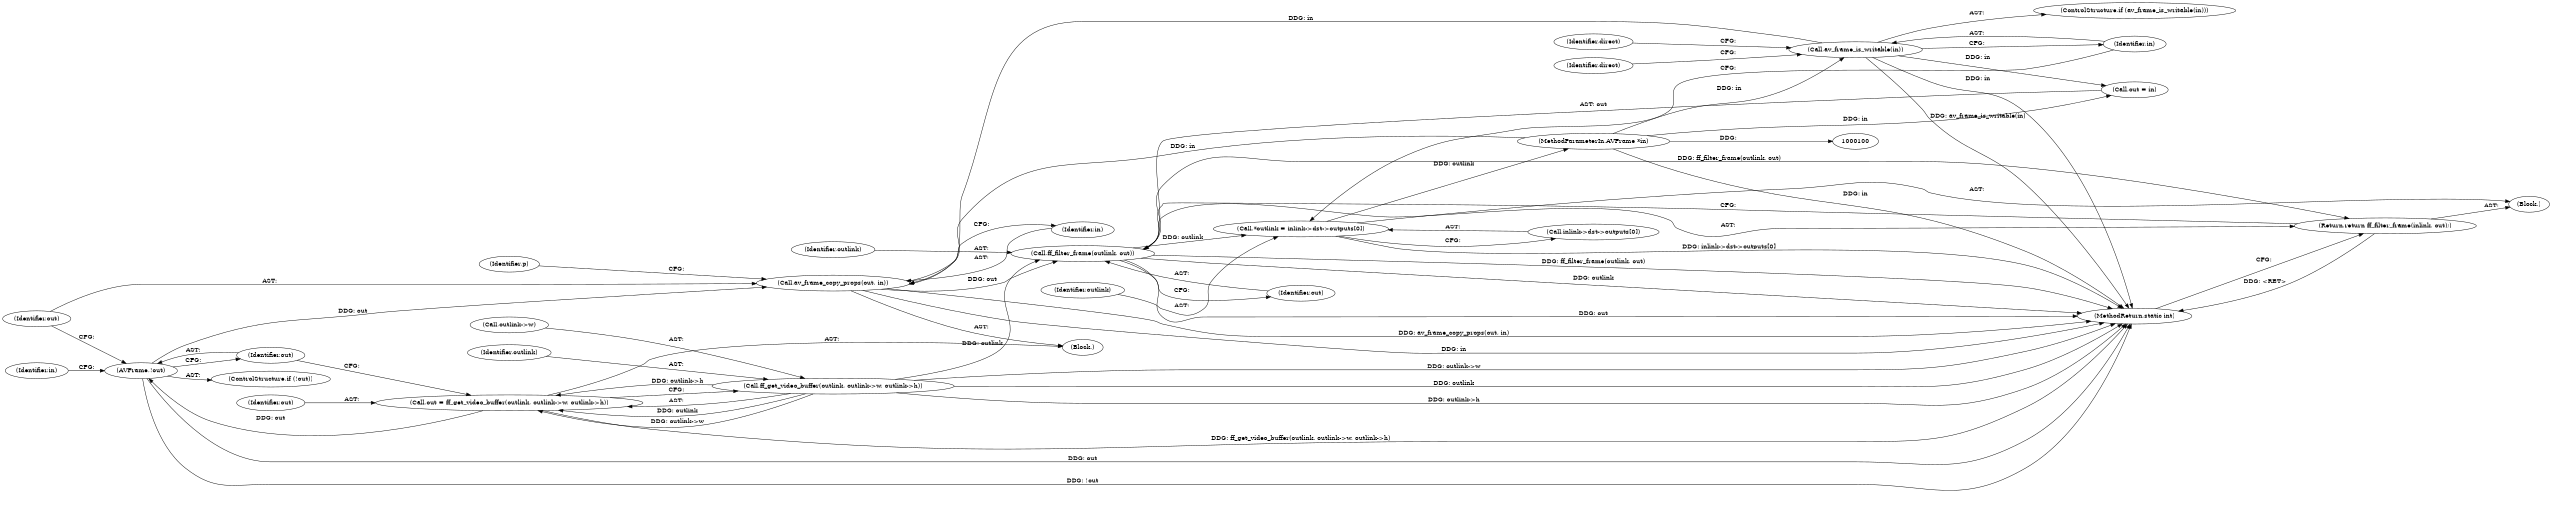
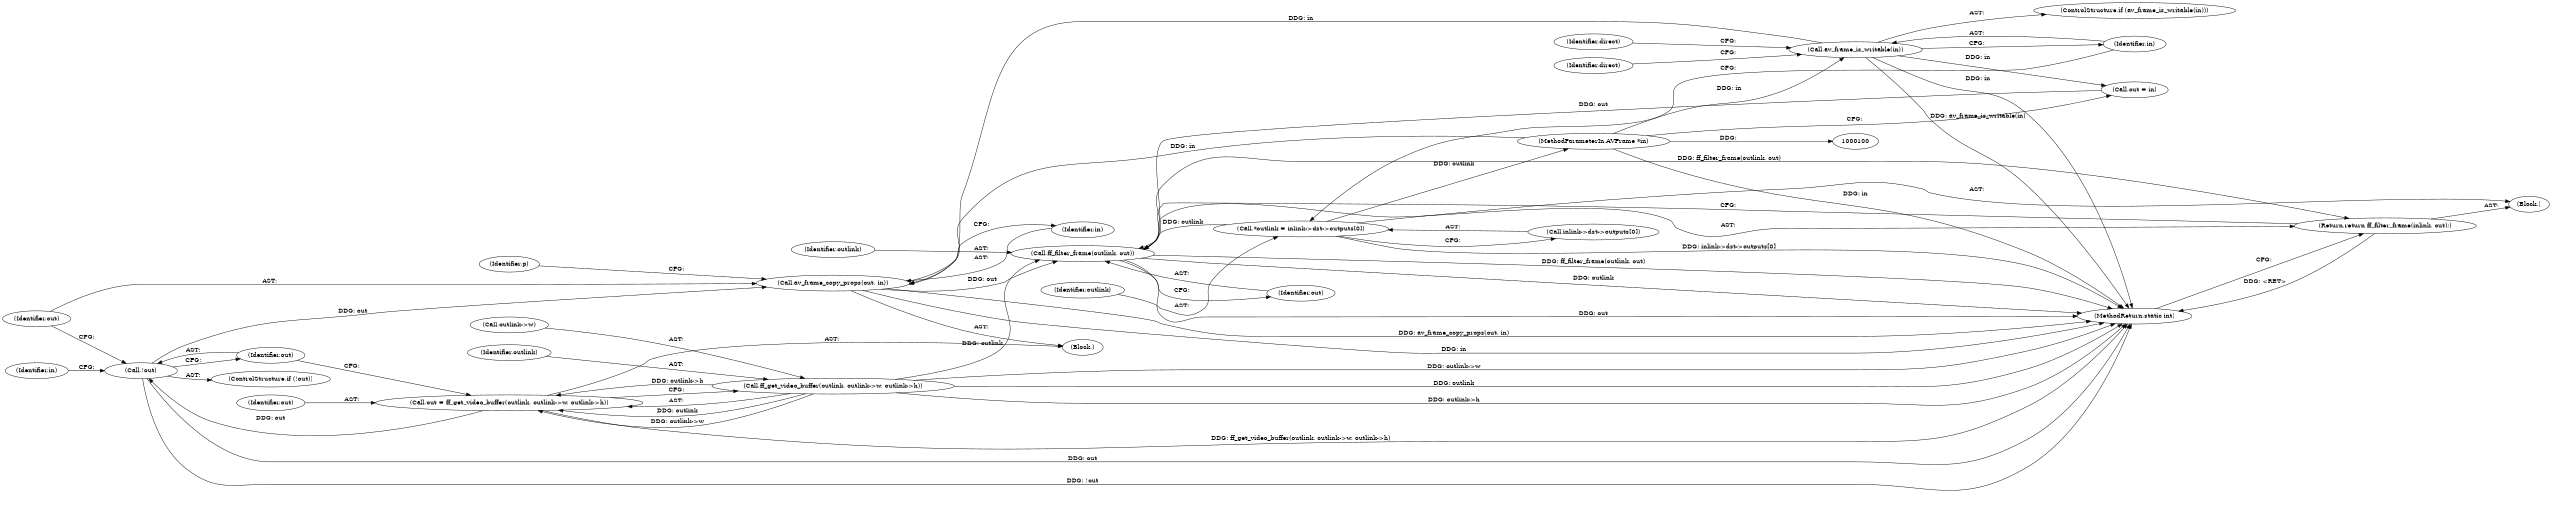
edge "(Call,out = in)" -> "(Call,ff_filter_frame(outlink, out))": label "AST: out" -> "DDG: out"
edge "(MethodParameterIn,AVFrame *in)" -> "(Call,out = in)": label "DDG: in" -> "CFG: "
edge "(Call,ff_filter_frame(outlink, out))" -> "(Call,*outlink = inlink->dst->outputs[0])": reversed
node "(AVFrame,!out)": label "(AVFrame,!out)" -> "(Call,!out)"
